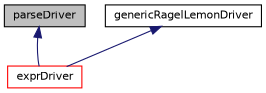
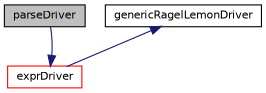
edge "exprDriver" -> "parseDriver": reversed
